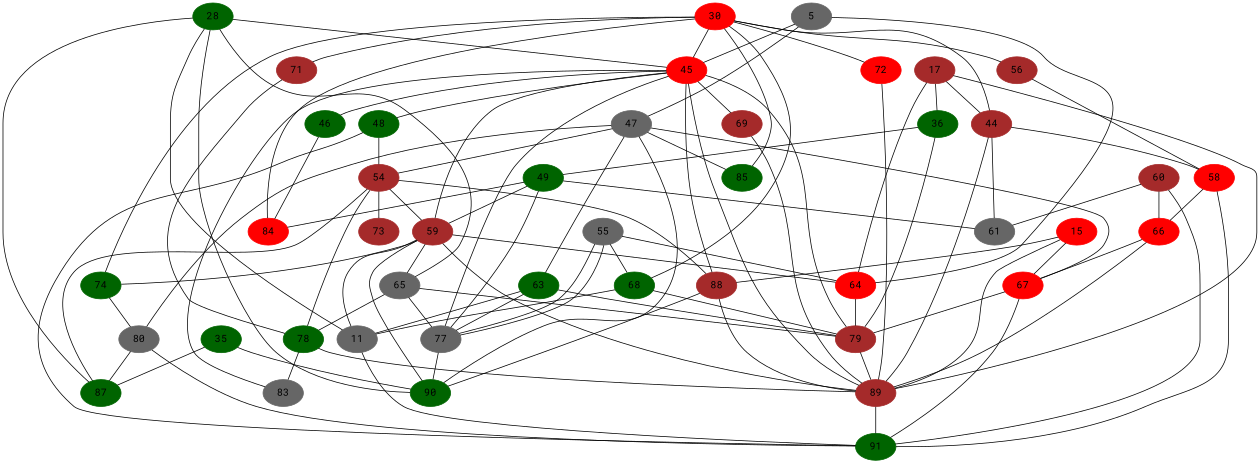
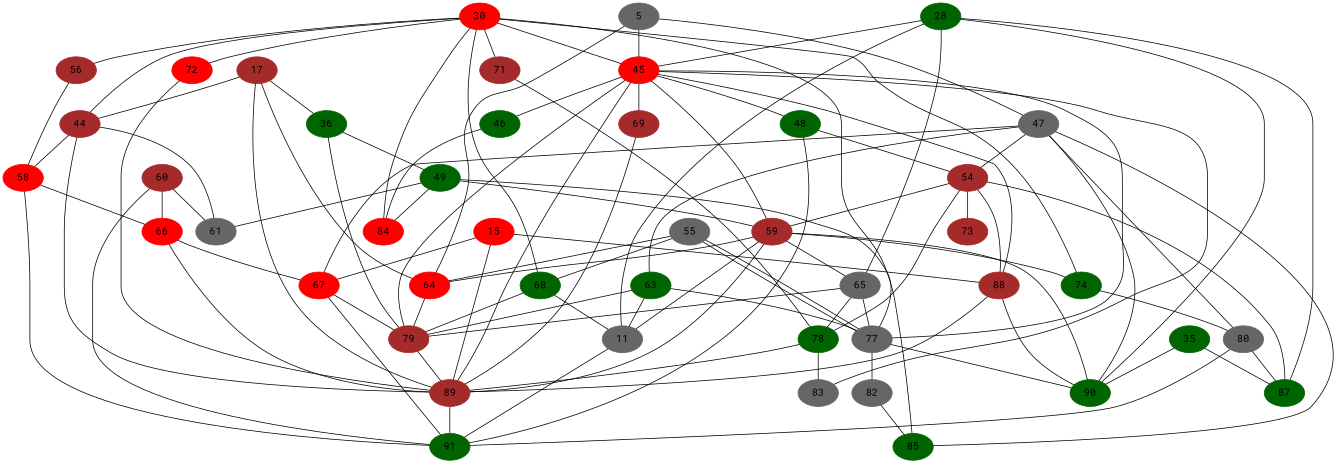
node "82": added
